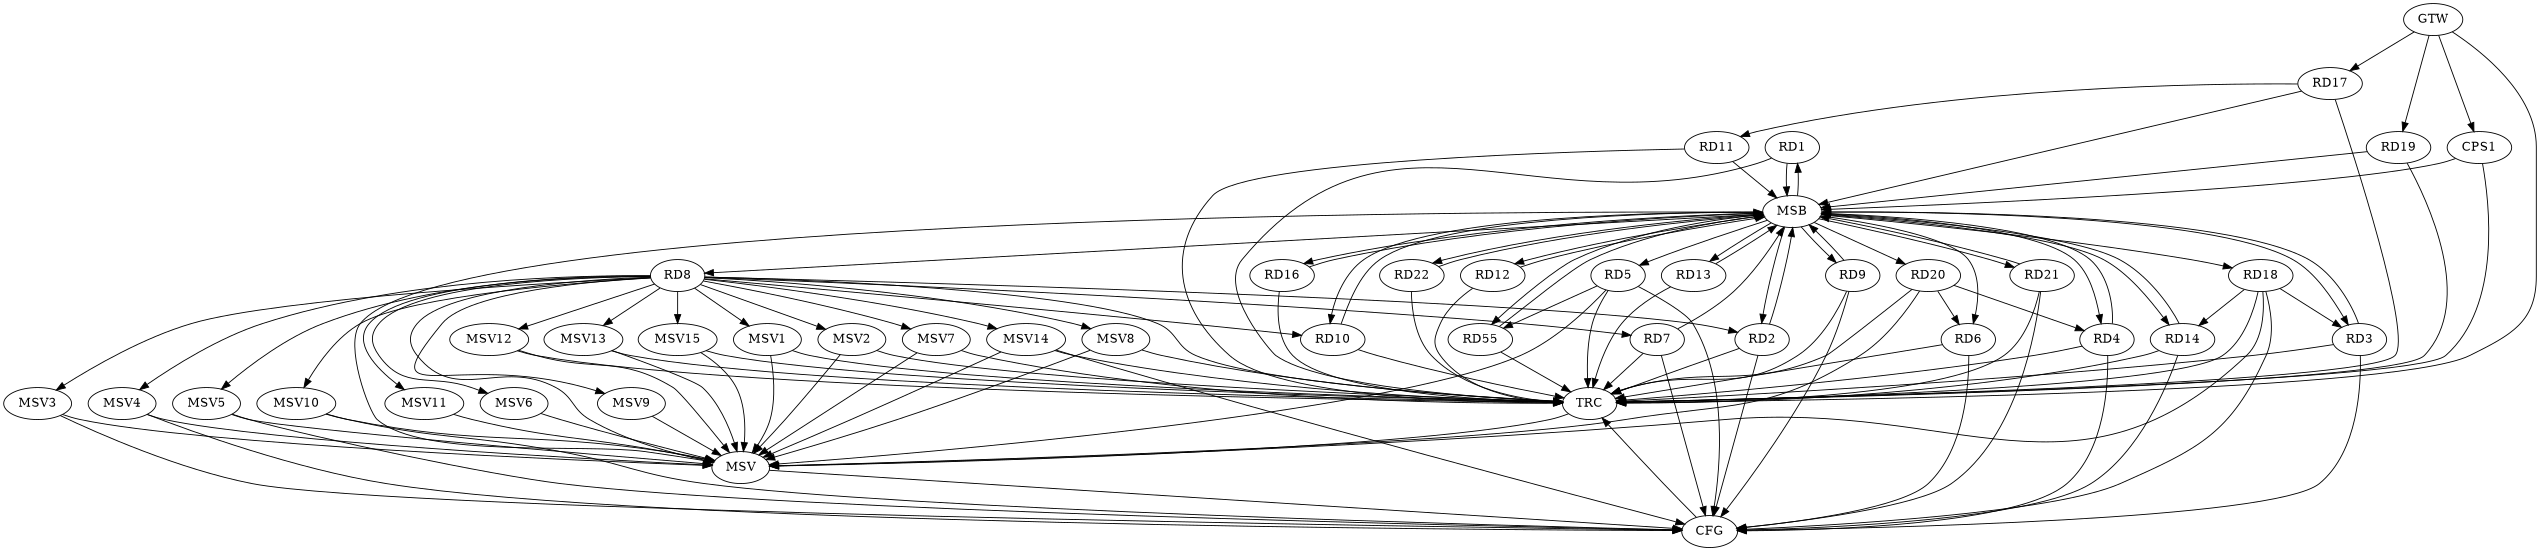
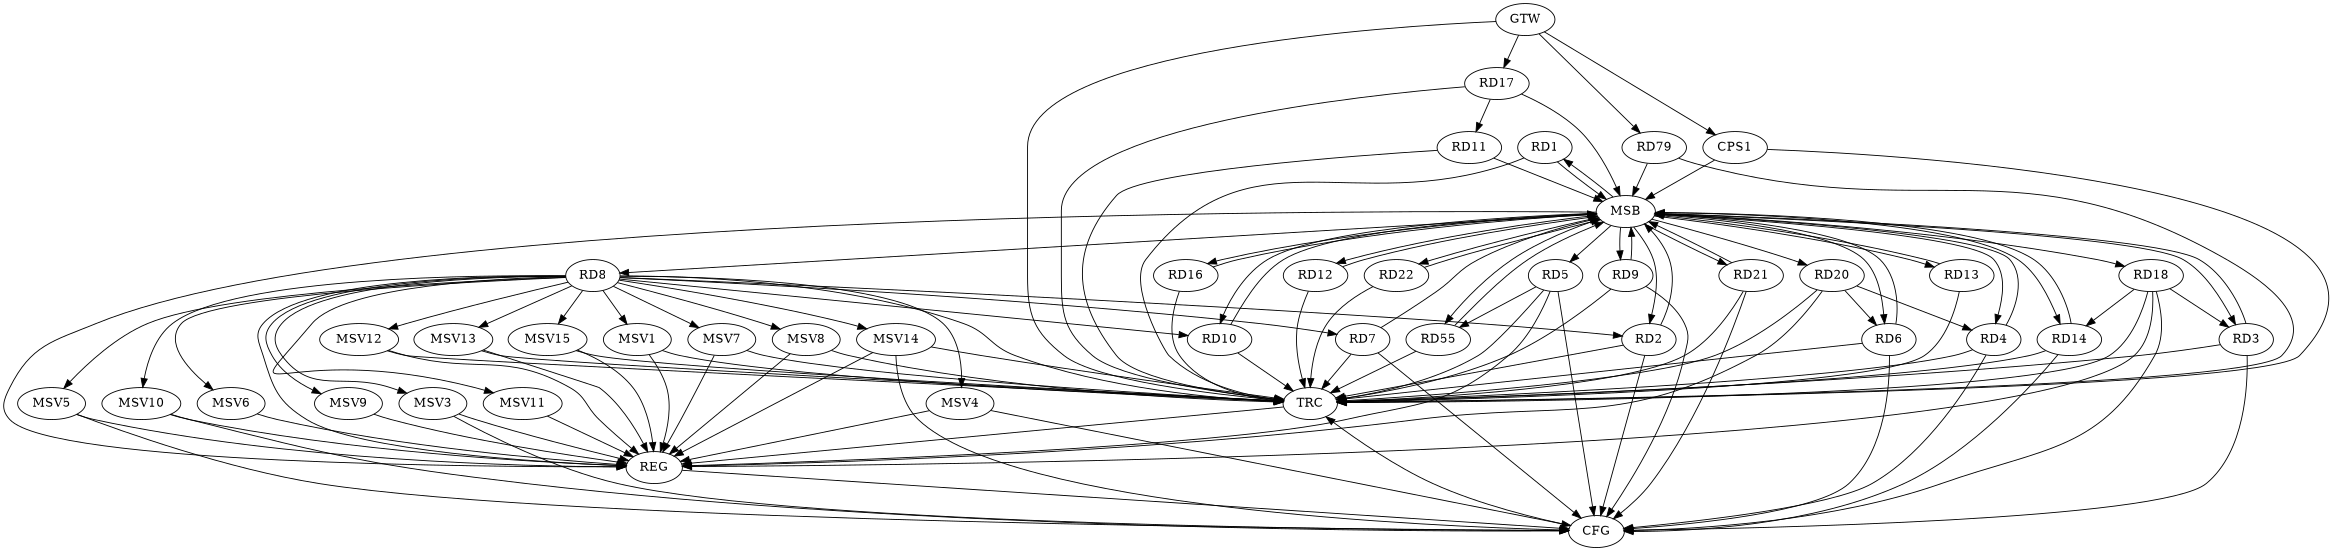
node "RD19": label "RD19" -> "RD79"
edge "RD6" -> "MSB": added
node "MSV2": removed
node "MSV": label "MSV" -> "REG"
